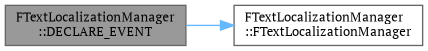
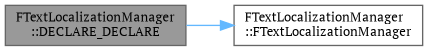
node "FTextLocalizationManager ::DECLARE_EVENT": label "FTextLocalizationManager ::DECLARE_EVENT" -> "FTextLocalizationManager ::DECLARE_DECLARE"
